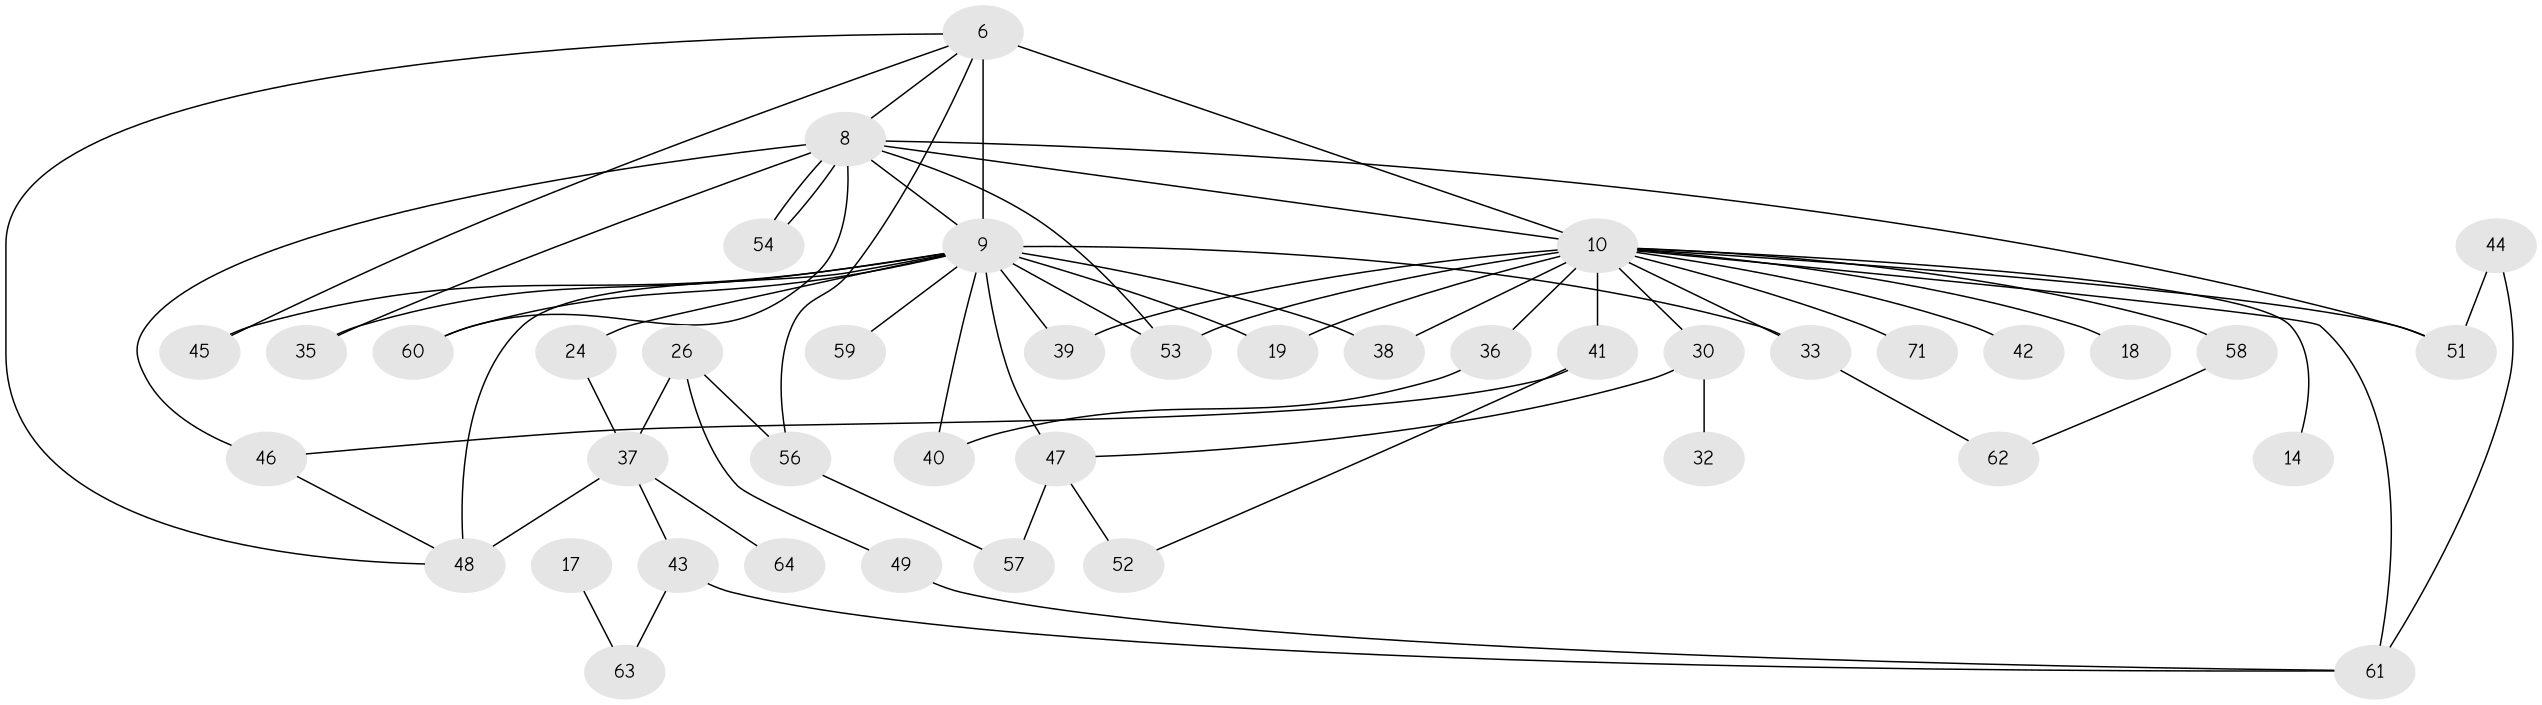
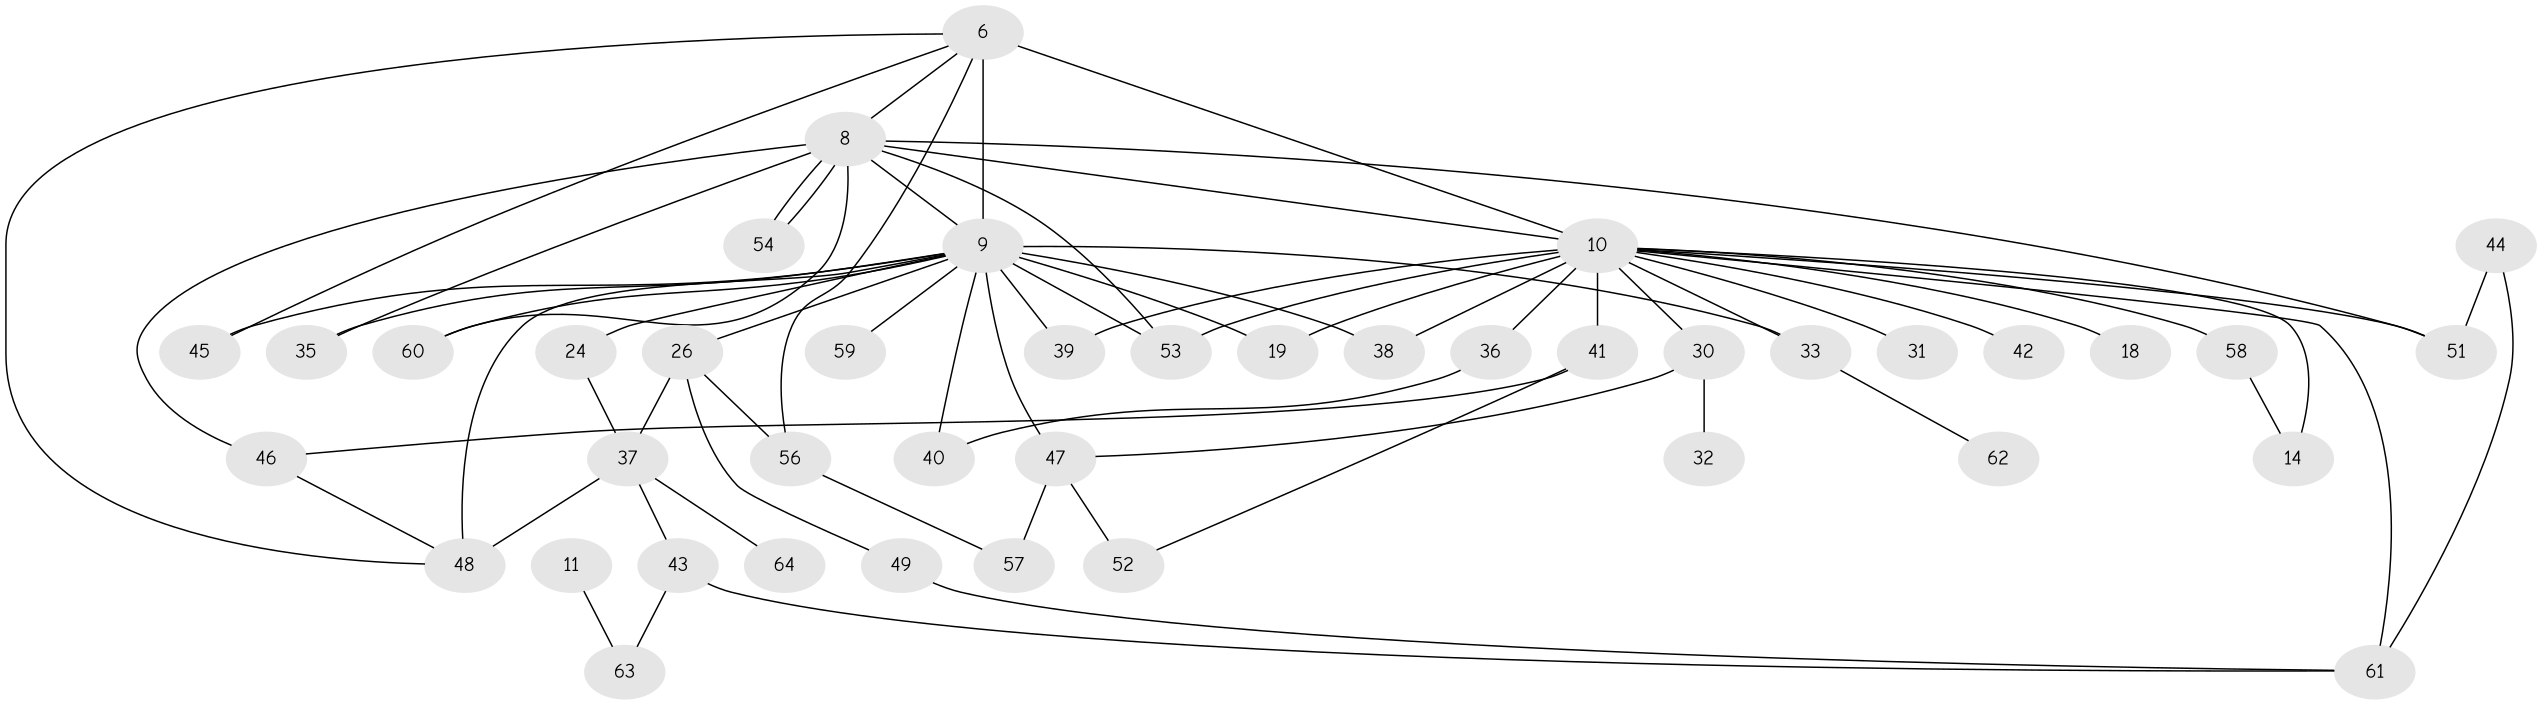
edge "9" -- "26": added
node "71": label "71" -> "31"
edge "58" -- "62": now "58" -- "14"
node "17": label "17" -> "11"
